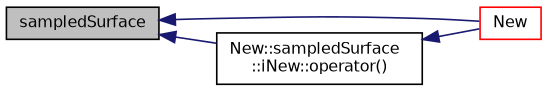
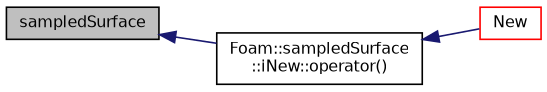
edge "New" -> "sampledSurface": removed
node "New::sampledSurface ::iNew::operator()": label "New::sampledSurface ::iNew::operator()" -> "Foam::sampledSurface ::iNew::operator()"
